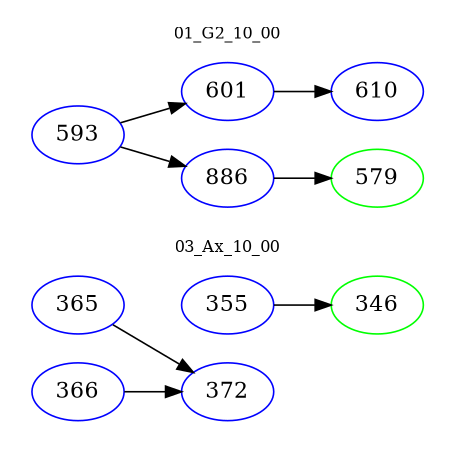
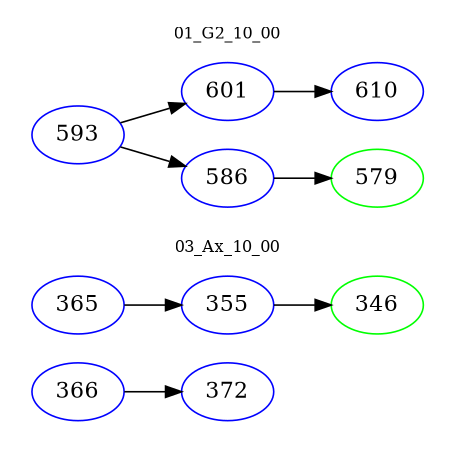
node "886": label "886" -> "586"
edge "365" -> "372": now "365" -> "355"
